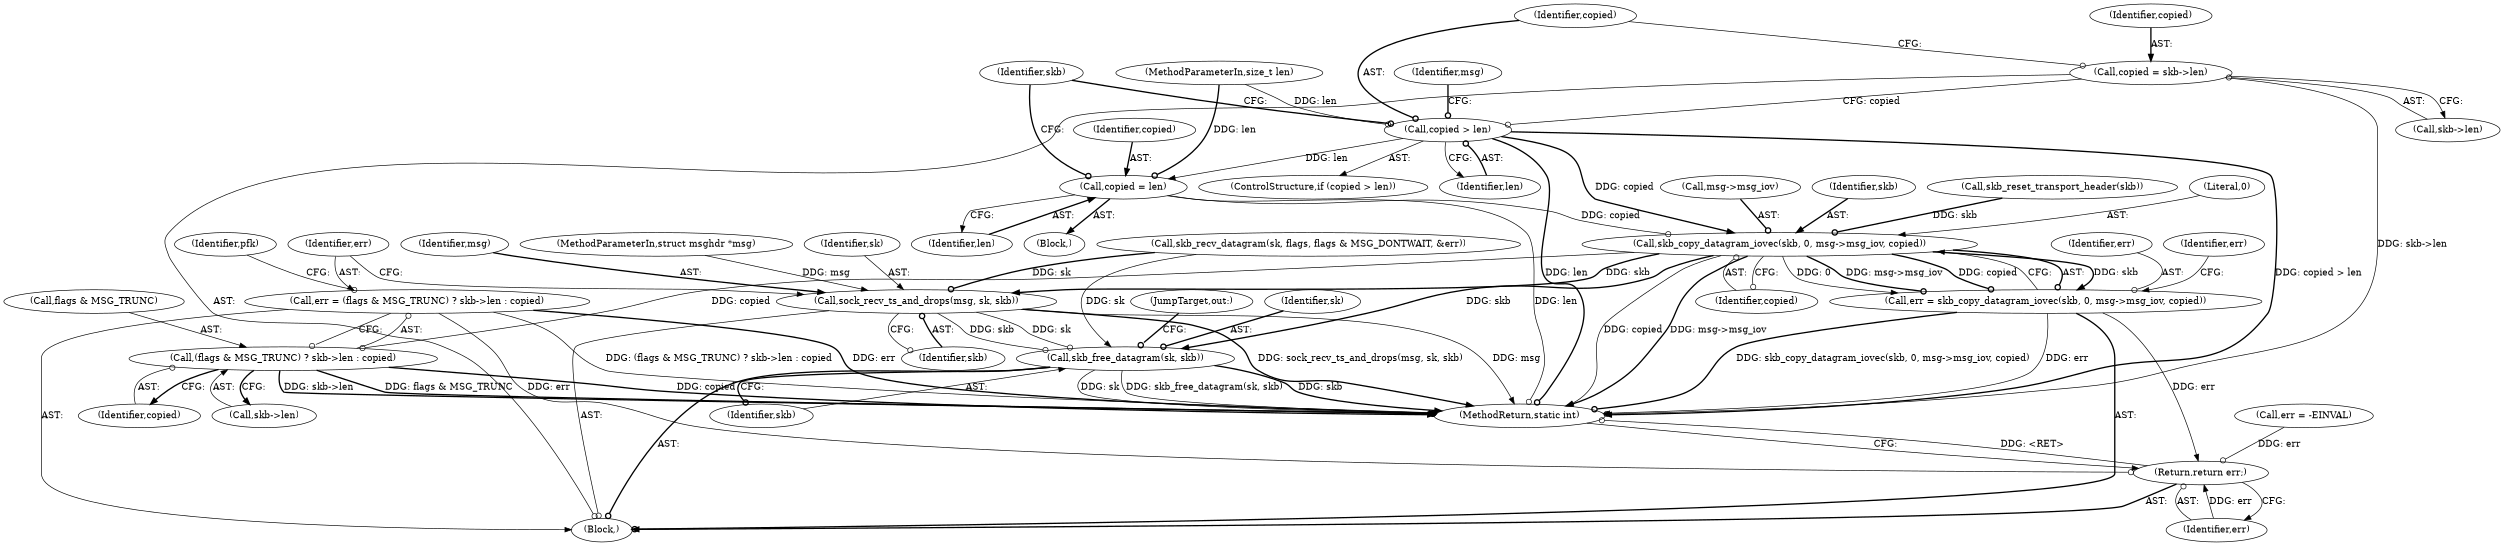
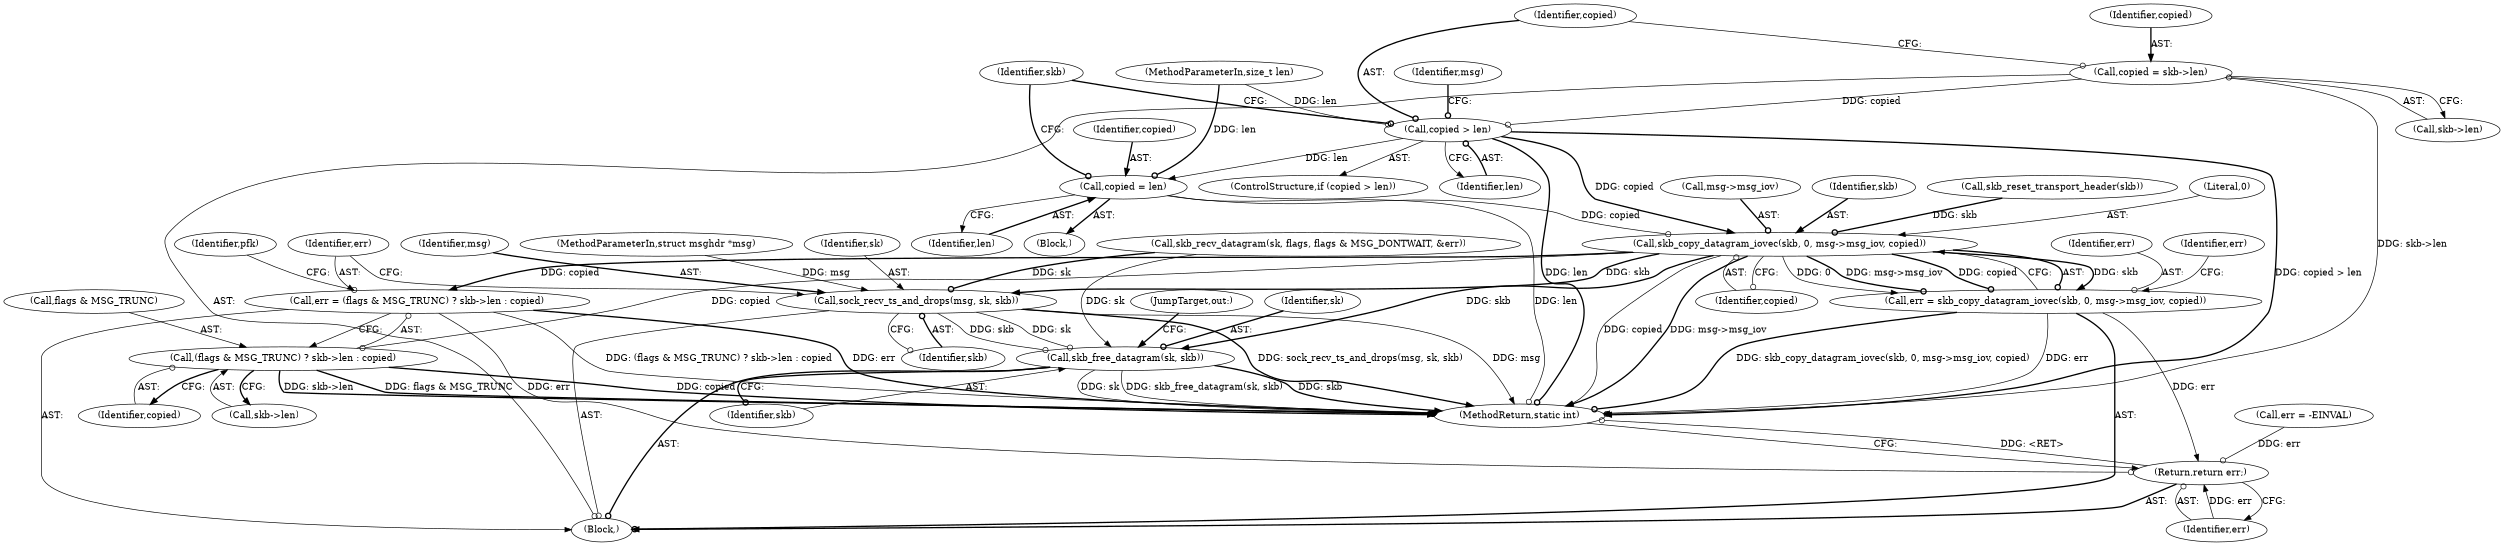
edge "(Call,copied = skb->len)" -> "(Call,copied > len)": label "CFG: copied" -> "DDG: copied"
edge "(Call,skb_copy_datagram_iovec(skb, 0, msg->msg_iov, copied))" -> "(Call,err = (flags & MSG_TRUNC) ? skb->len : copied)": added, label "DDG: copied"
edge "(JumpTarget,out:)" -> "(Call,skb_free_datagram(sk, skb))": arrowhead odot -> normal
edge "(Call,err = (flags & MSG_TRUNC) ? skb->len : copied)" -> "(Call,(flags & MSG_TRUNC) ? skb->len : copied)": arrowhead odot -> normal
